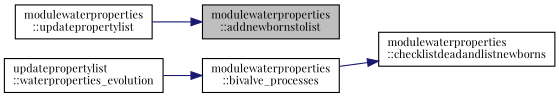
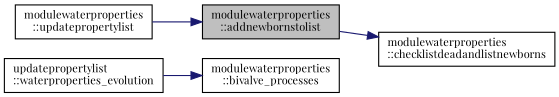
edge "modulewaterproperties ::bivalve_processes" -> "modulewaterproperties ::checklistdeadandlistnewborns": now "modulewaterproperties ::addnewbornstolist" -> "modulewaterproperties ::checklistdeadandlistnewborns"
